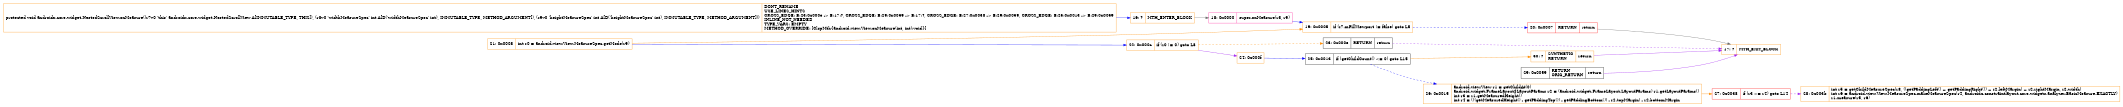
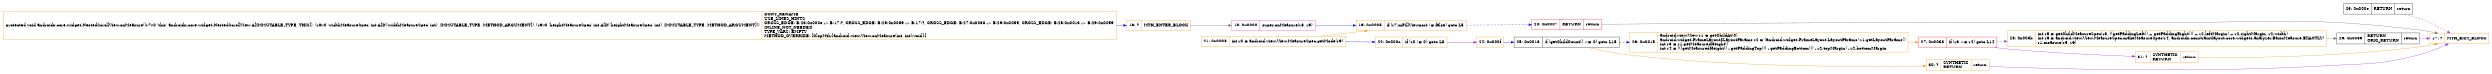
edge "28: 0x003b" -> "29: 0x0059": added
edge "22: 0x000c" -> "23: 0x000e": removed
node "31: ?": added
